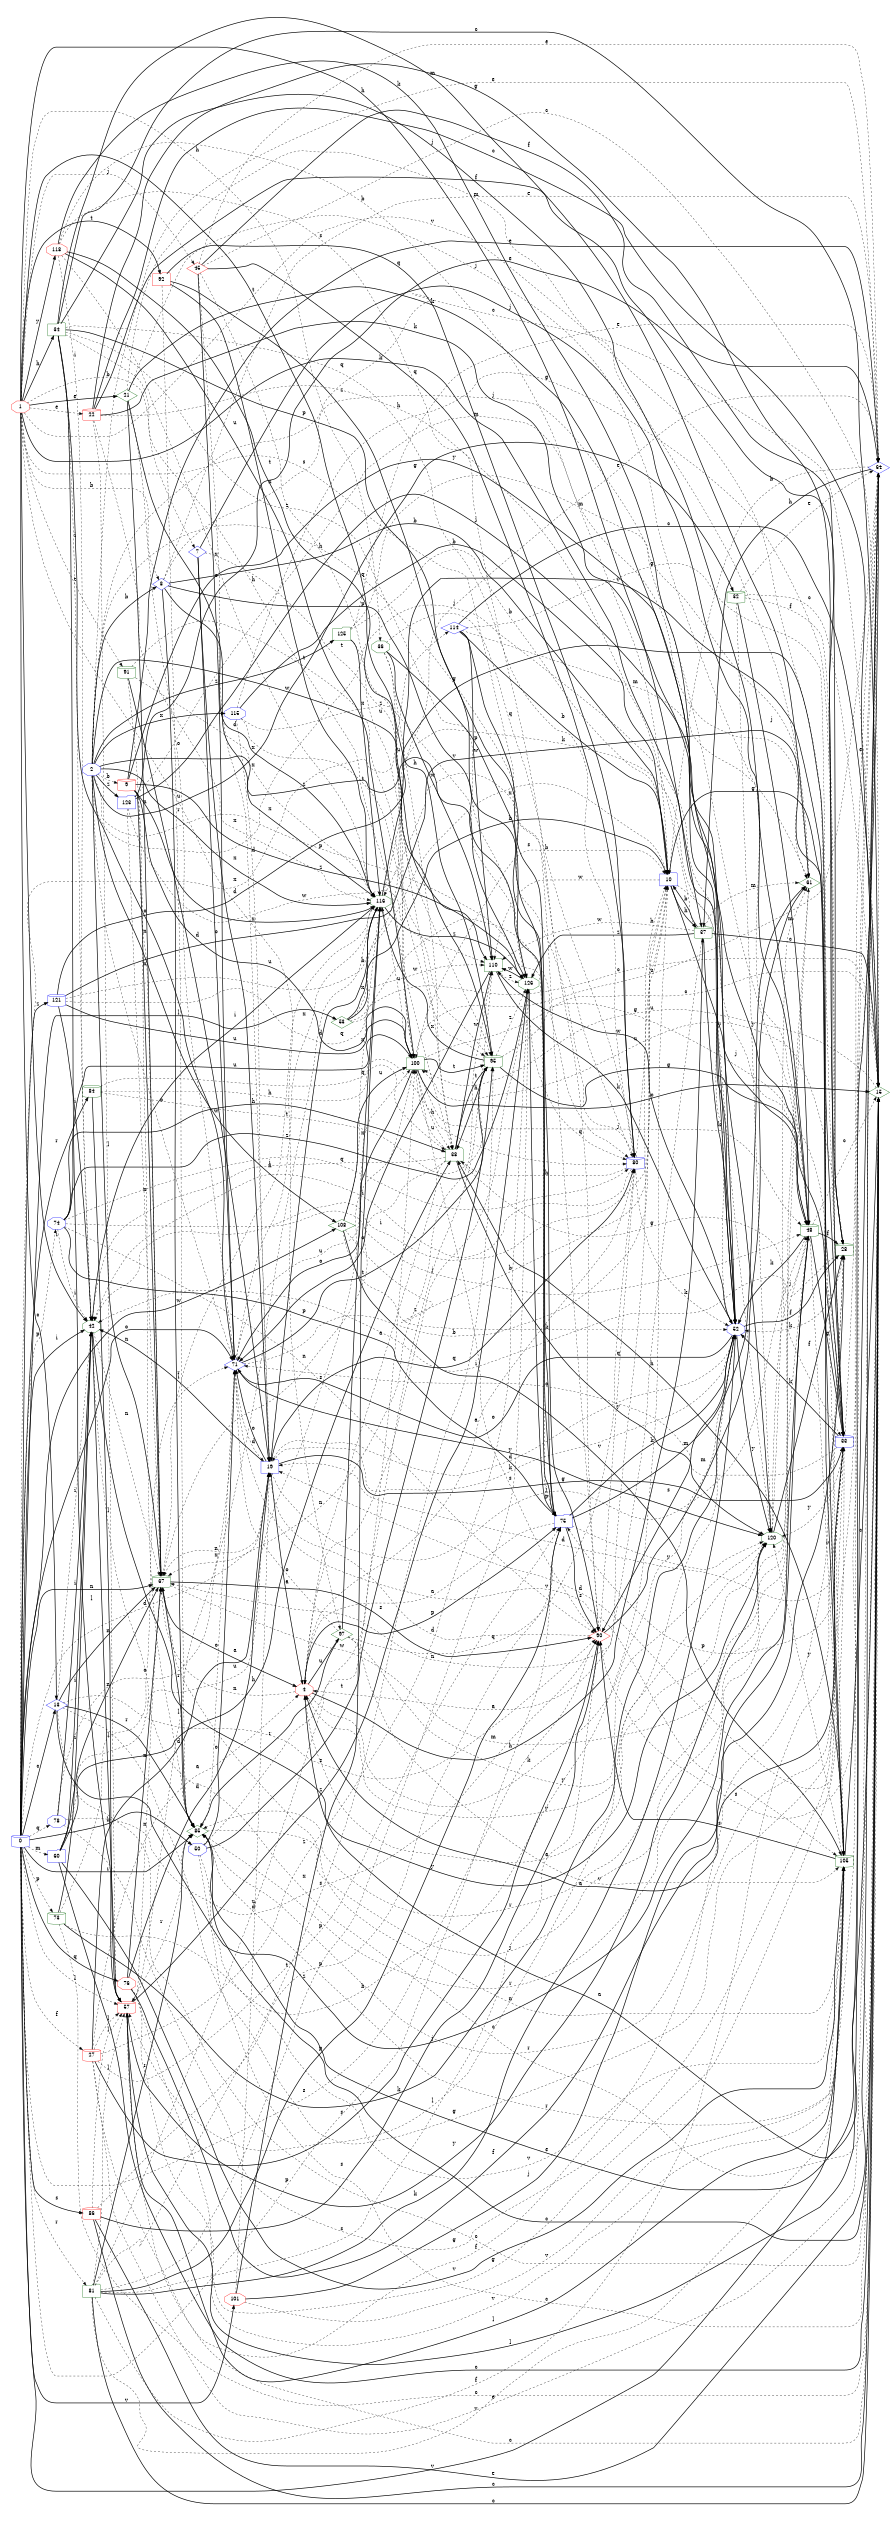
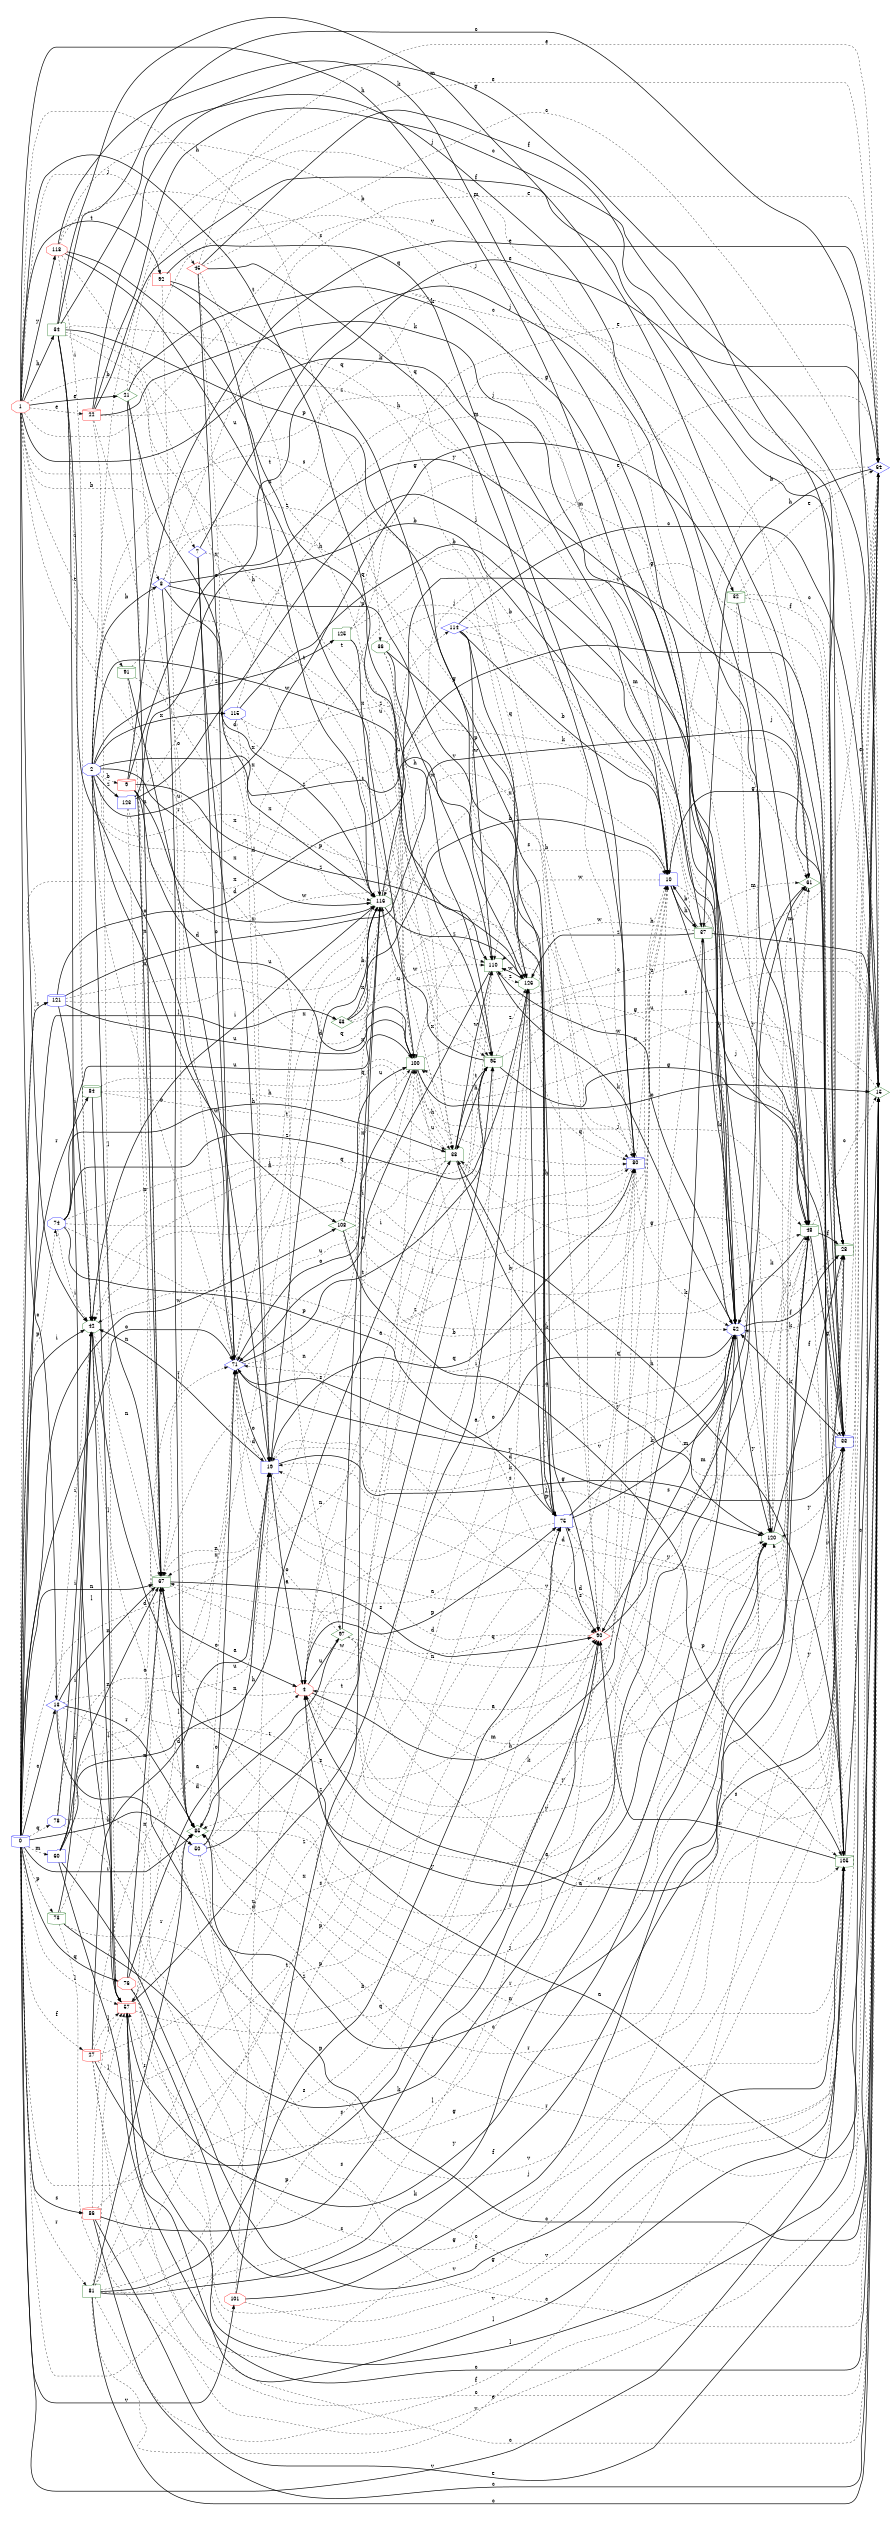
edge "100" -> "95": removed, label "t"
edge "57" -> "80": added, label "q"
edge "85" -> "64": removed, label "e"
